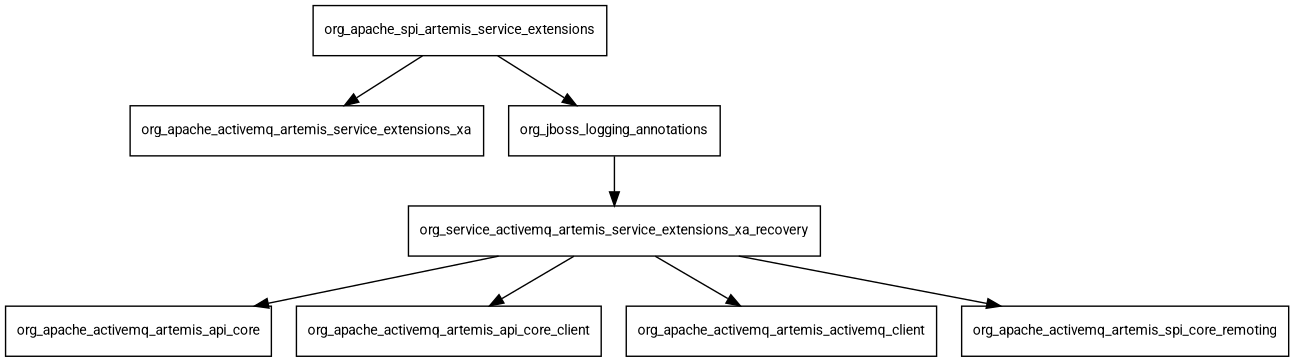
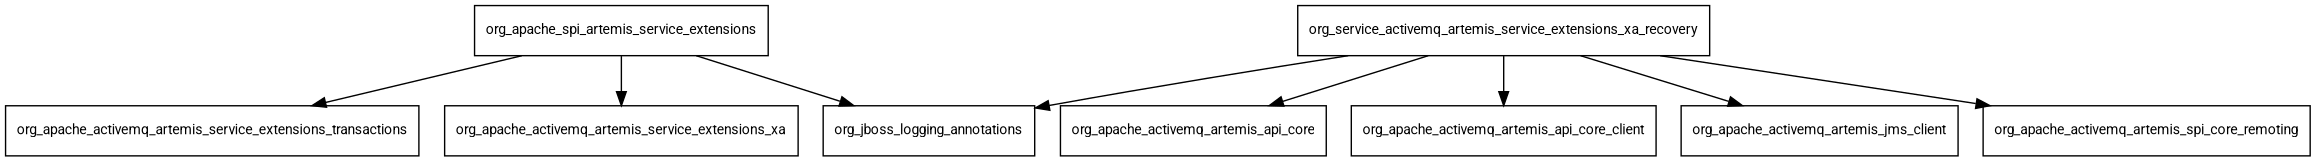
node "org_apache_activemq_artemis_service_extensions_transactions": added
edge "org_jboss_logging_annotations" -> "org_service_activemq_artemis_service_extensions_xa_recovery": reversed
node "org_apache_activemq_artemis_activemq_client": label "org_apache_activemq_artemis_activemq_client" -> "org_apache_activemq_artemis_jms_client"
